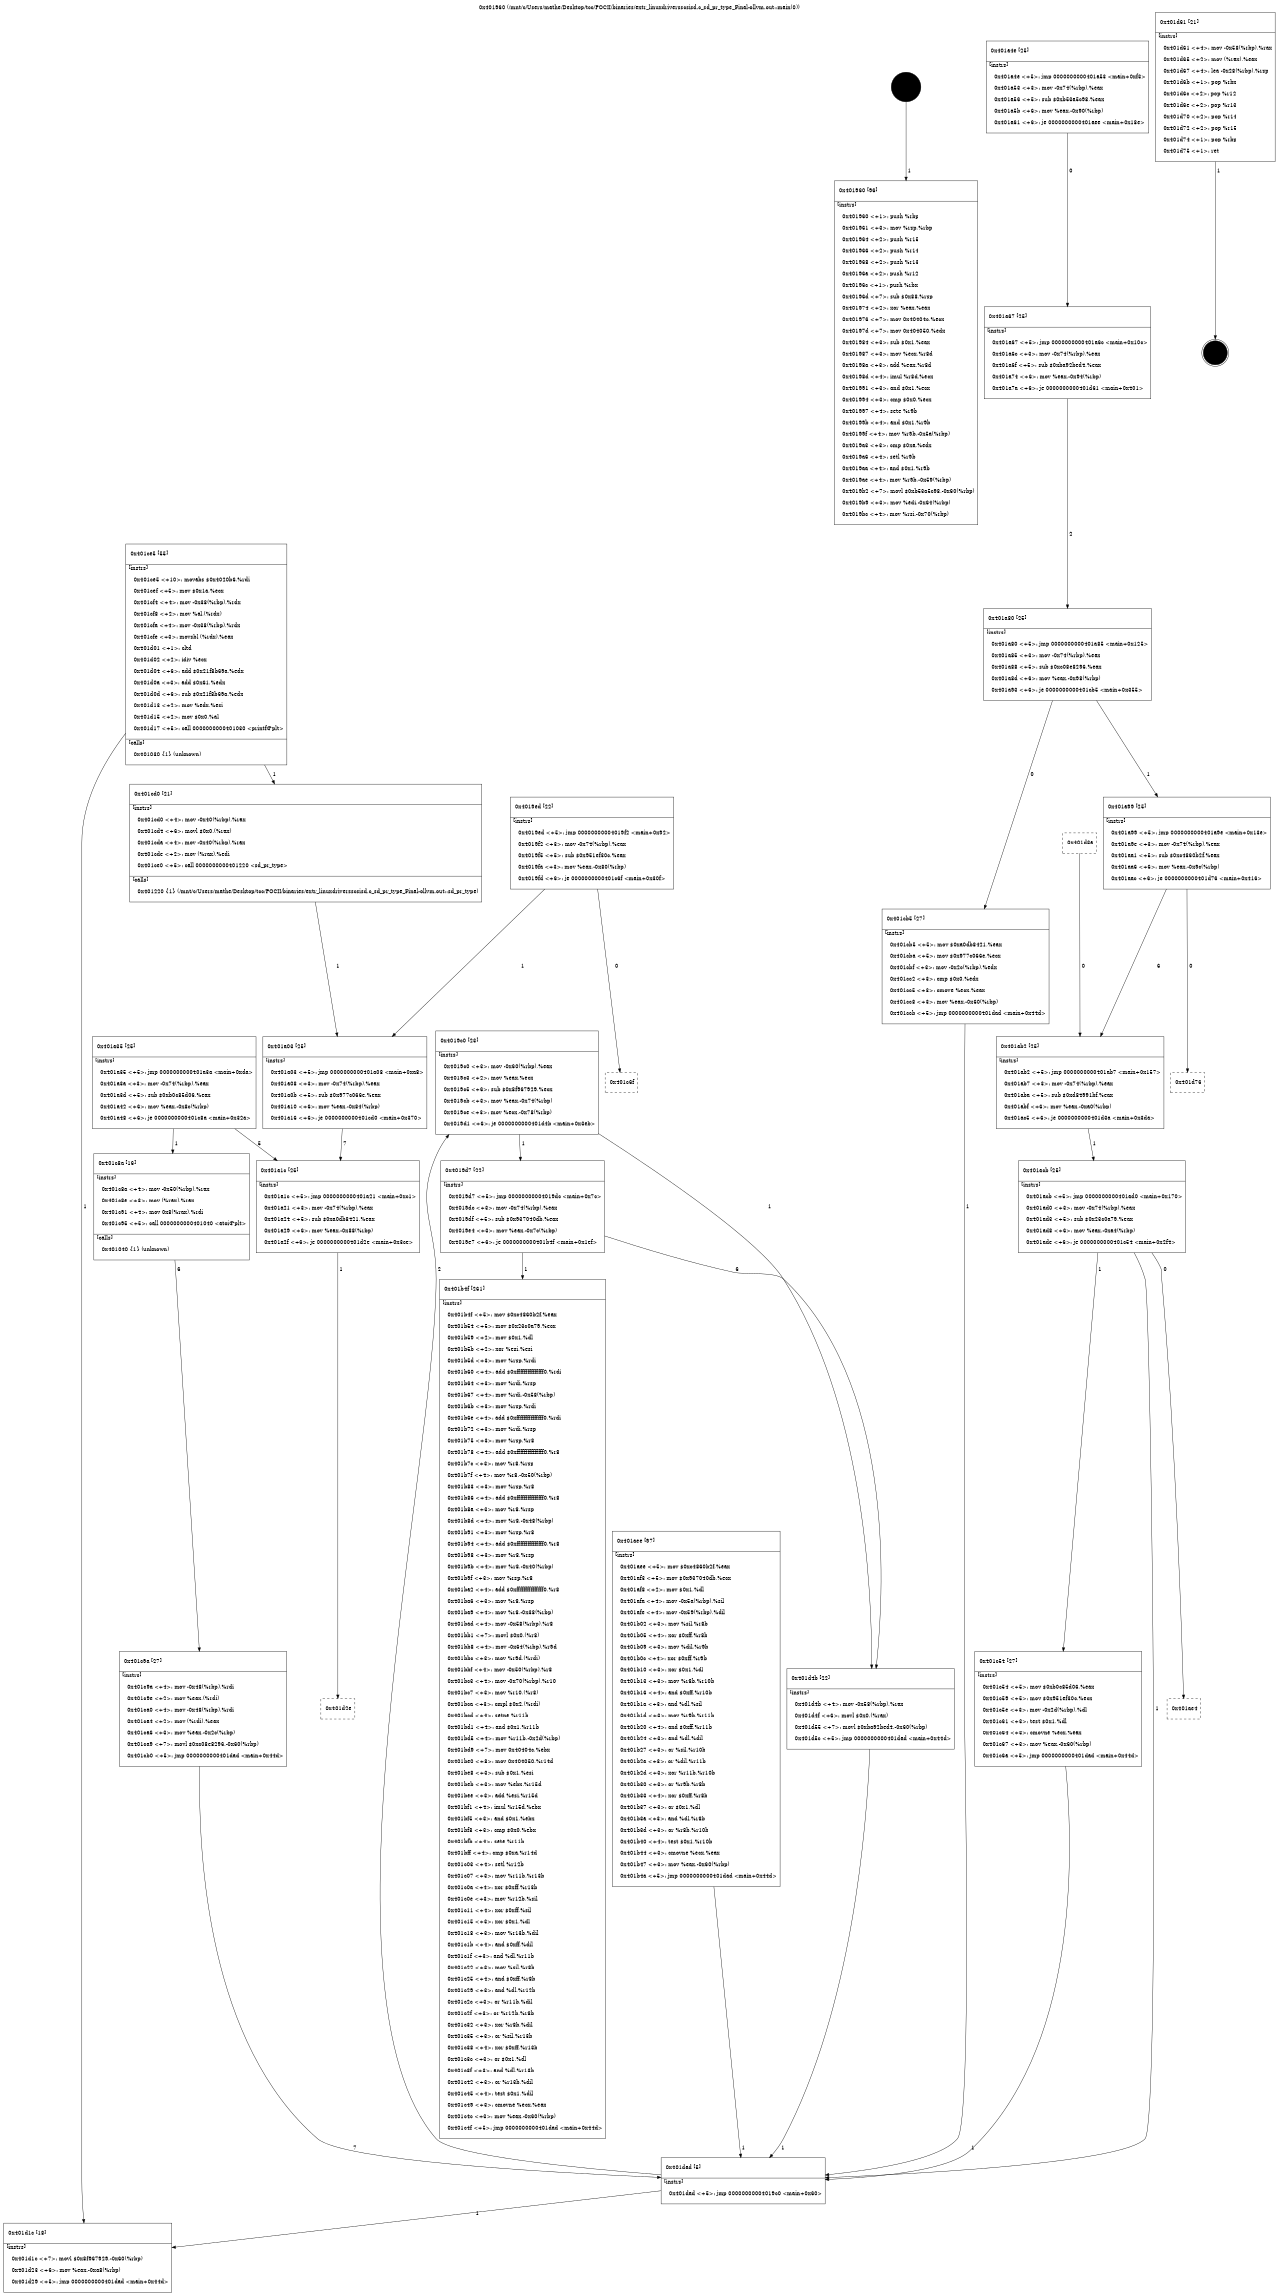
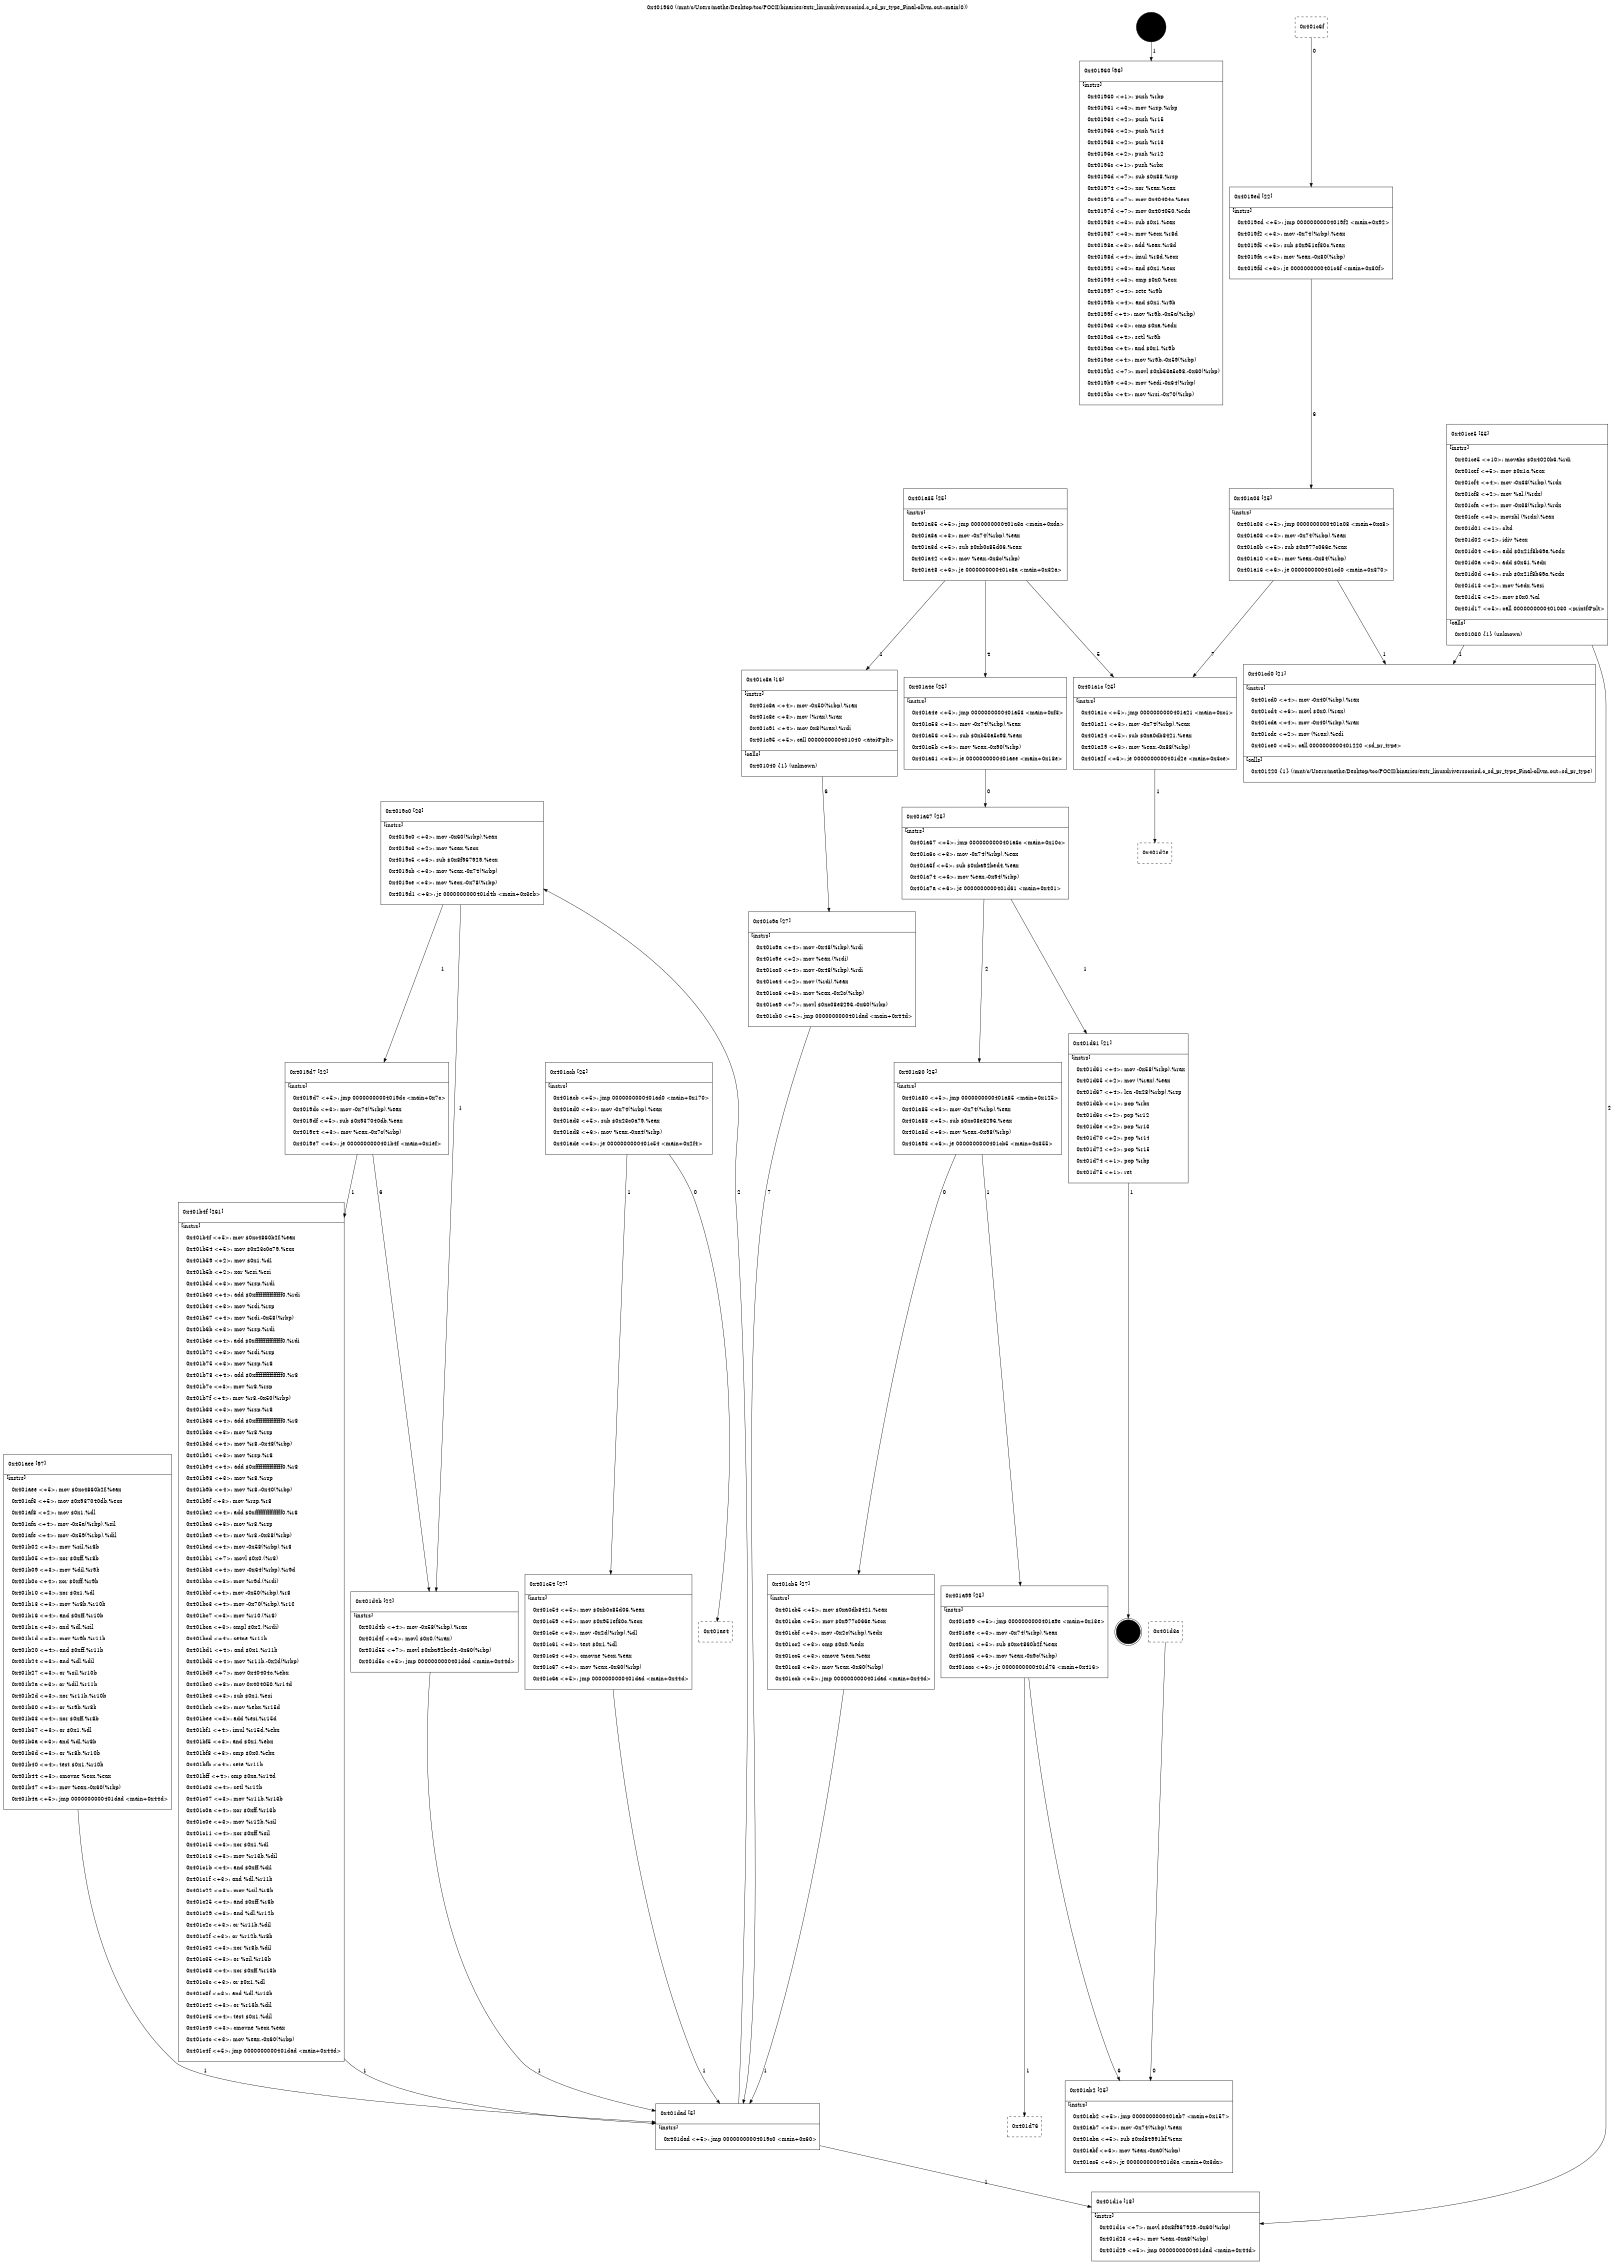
edge "0x401a35 [25]" -> "0x401a4e [25]": added, label "4"
edge "0x401a67 [25]" -> "0x401d61 [21]": added, label "1"
edge "0x4019ed [22]" -> "0x401a03 [25]": label " 1" -> " 6"
edge "0x401a99 [25]" -> "0x401d76": label " 0" -> " 1"
edge "0x401cd0 [21]" -> "0x401a03 [25]": reversed
edge "0x4019ed [22]" -> "0x401c6f": reversed
edge "0x401ab2 [25]" -> "0x401acb [25]": removed, label "1"
edge "0x401ce5 [55]" -> "0x401d1c [18]": label " 1" -> " 2"
edge "0x401acb [25]" -> "0x401dad [5]": now "0x401b4f [261]" -> "0x401dad [5]"
